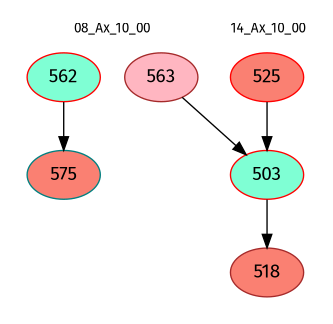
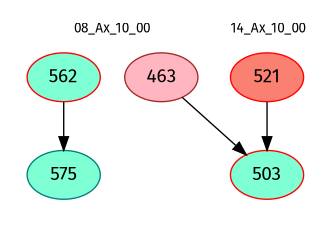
node "563": label "563" -> "463"
node "525": label "525" -> "521"
node "575": fillcolor salmon -> aquamarine
node "518": removed
